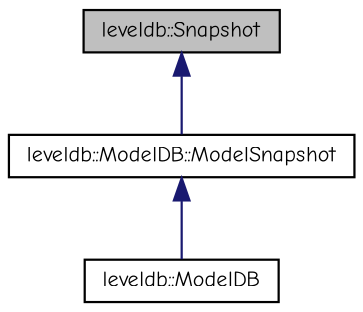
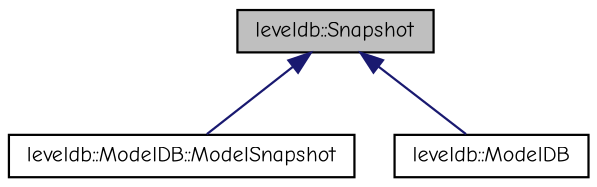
edge "leveldb::ModelDB" -> "leveldb::ModelDB::ModelSnapshot": now "leveldb::ModelDB" -> "leveldb::Snapshot"
